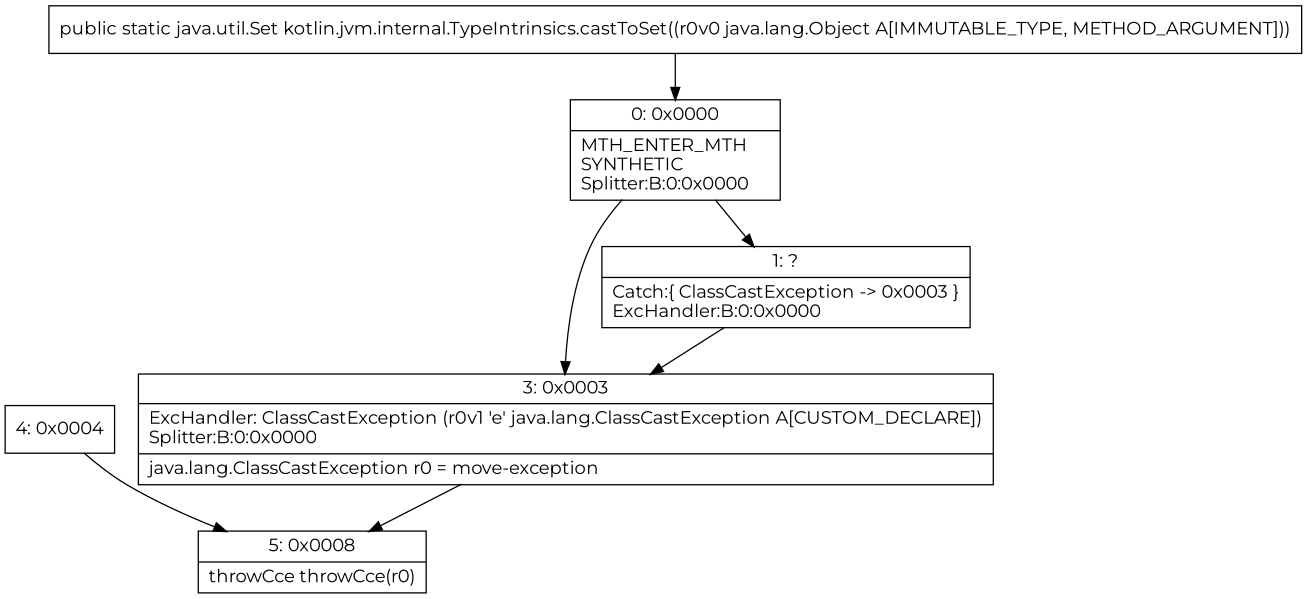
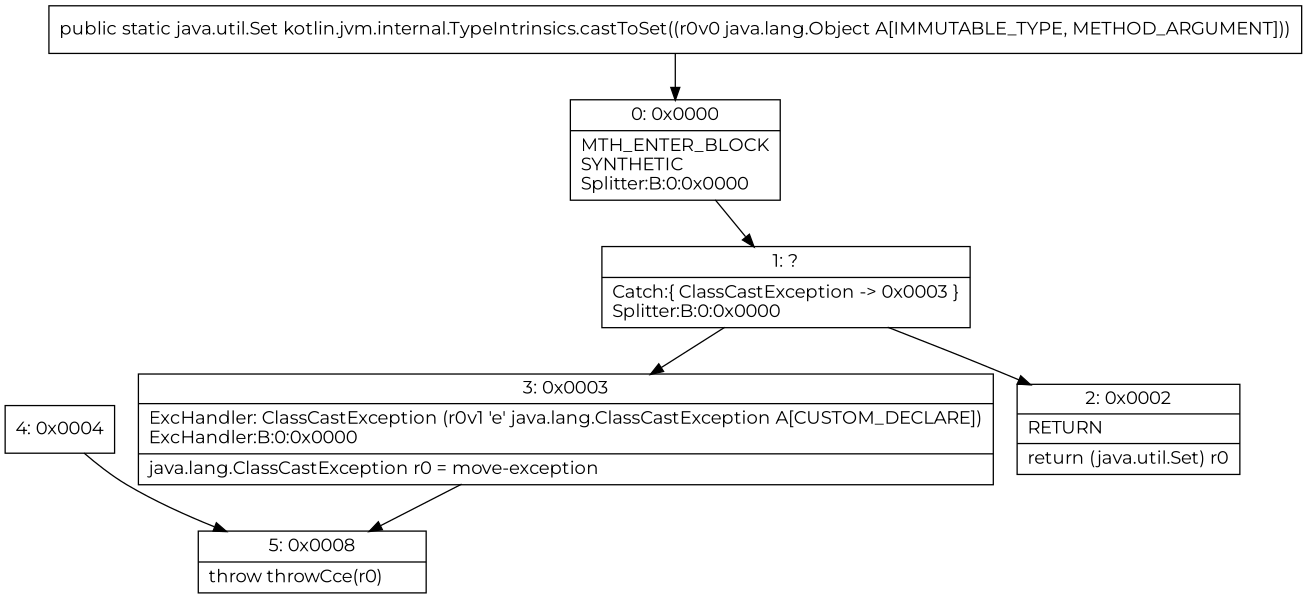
node "0: 0x0000": text "MTH_ENTER_MTH" -> "MTH_ENTER_BLOCK"
edge "0: 0x0000" -> "3: 0x0003": removed
node "1: ?": text "ExcHandler:B:0:0x0000" -> "Splitter:B:0:0x0000"
node "2: 0x0002": added
node "3: 0x0003": text "Splitter:B:0:0x0000" -> "ExcHandler:B:0:0x0000"
node "5: 0x0008": text "throwCce throwCce(r0)" -> "throw throwCce(r0)"
